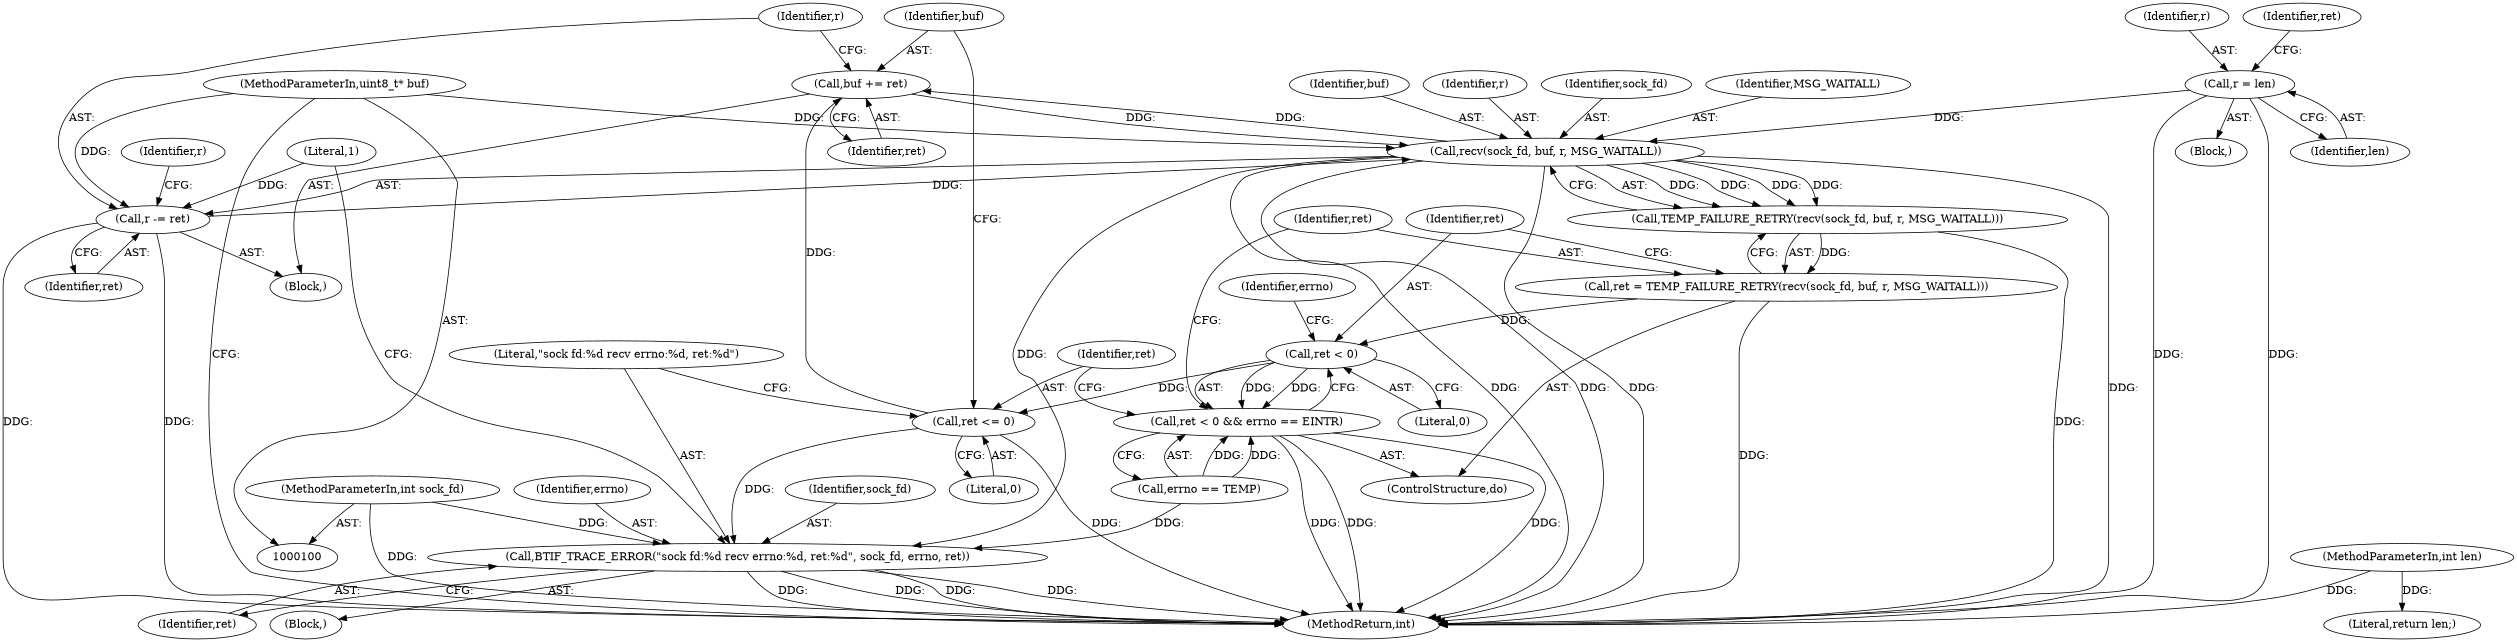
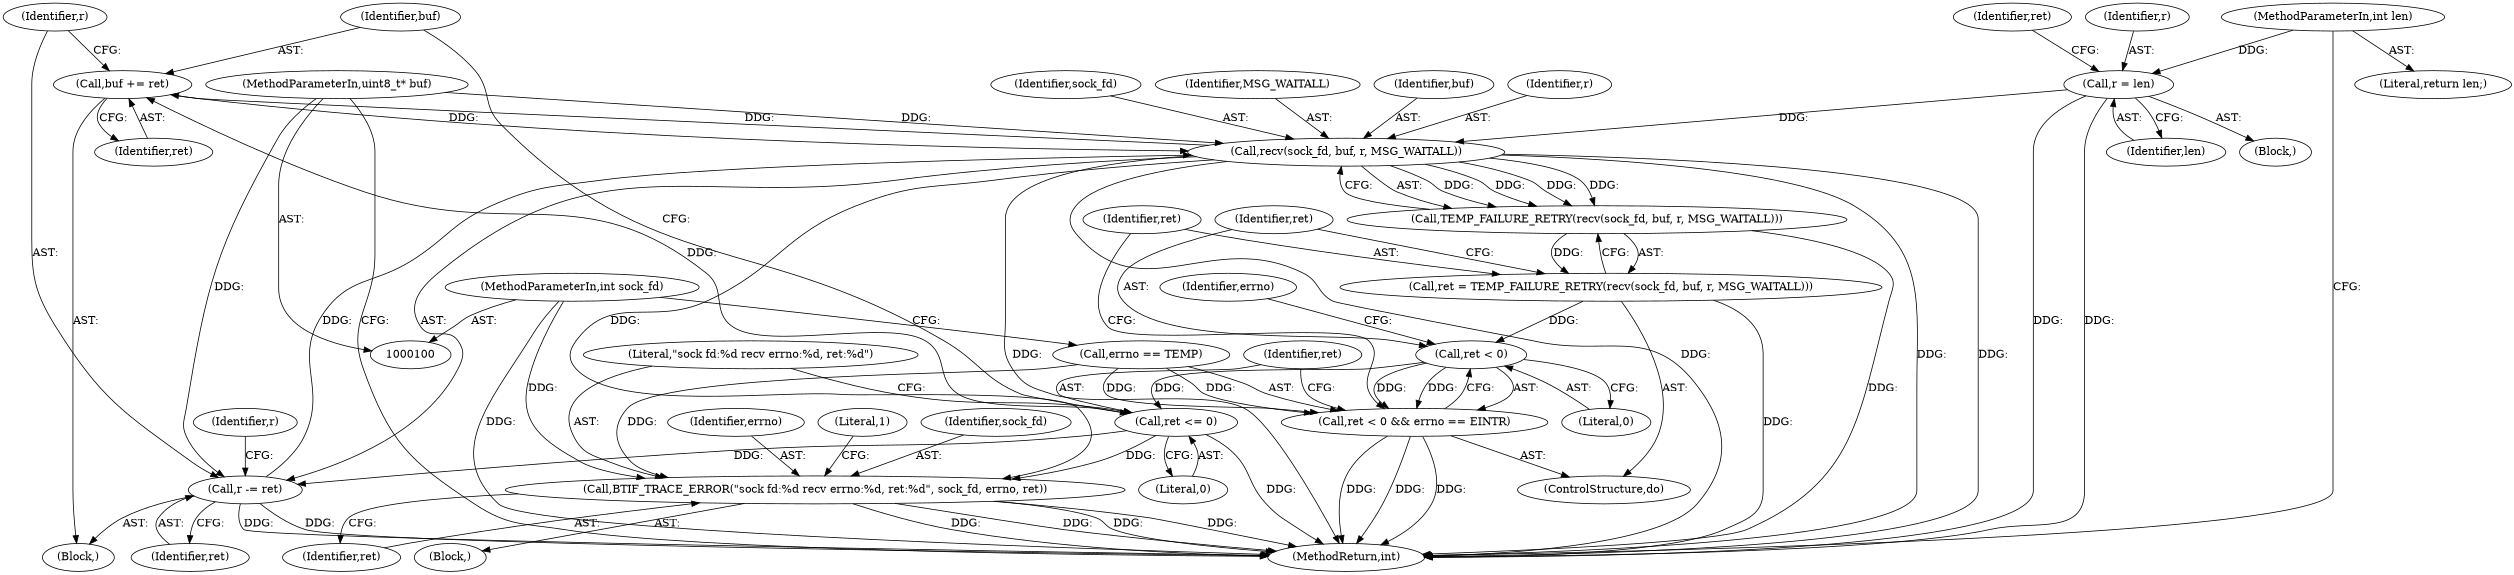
edge "(MethodParameterIn,int len)" -> "(Call,r = len)": added, label "DDG:"
edge "(Literal,1)" -> "(Call,r -= ret)": now "(Call,ret <= 0)" -> "(Call,r -= ret)"
edge "(Call,ret < 0 && errno == EINTR)" -> "(Call,errno == TEMP)": now "(MethodParameterIn,int sock_fd)" -> "(Call,errno == TEMP)"
edge "(MethodParameterIn,int len)" -> "(MethodReturn,int)": label "DDG: " -> "CFG: "
edge "(MethodParameterIn,int len)" -> "(Literal,return len;)": label "DDG: " -> "AST: "
